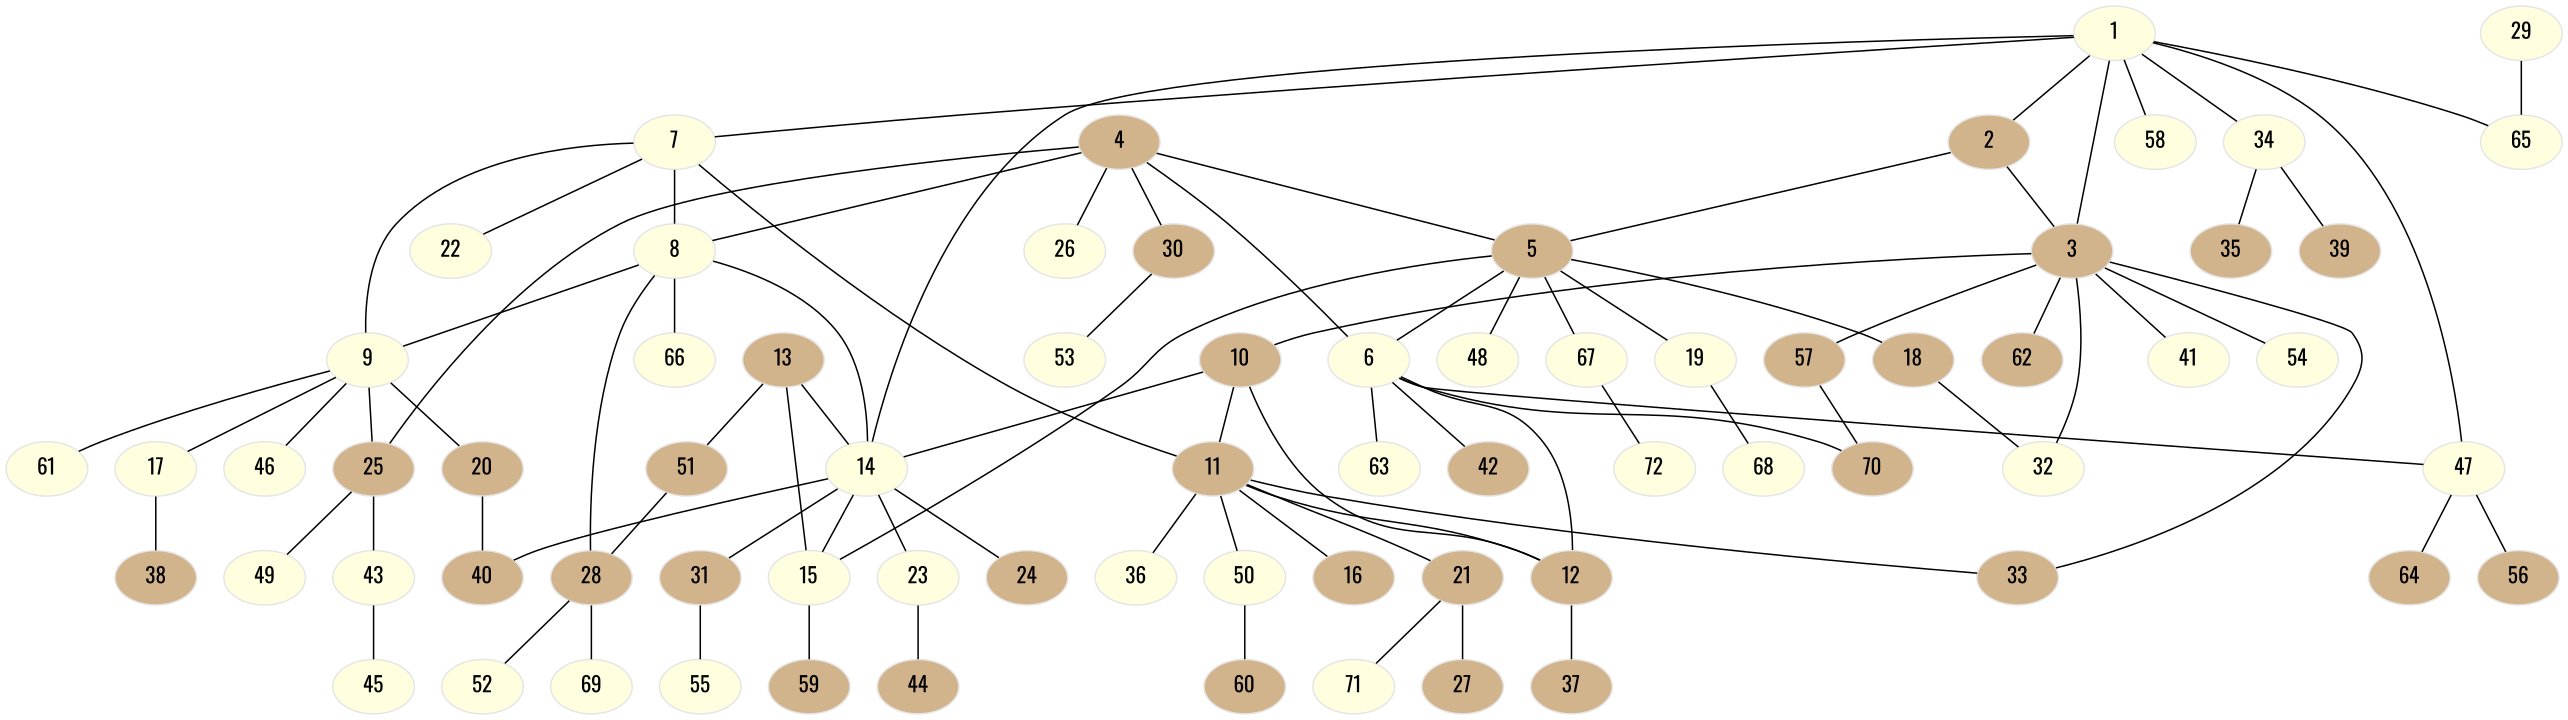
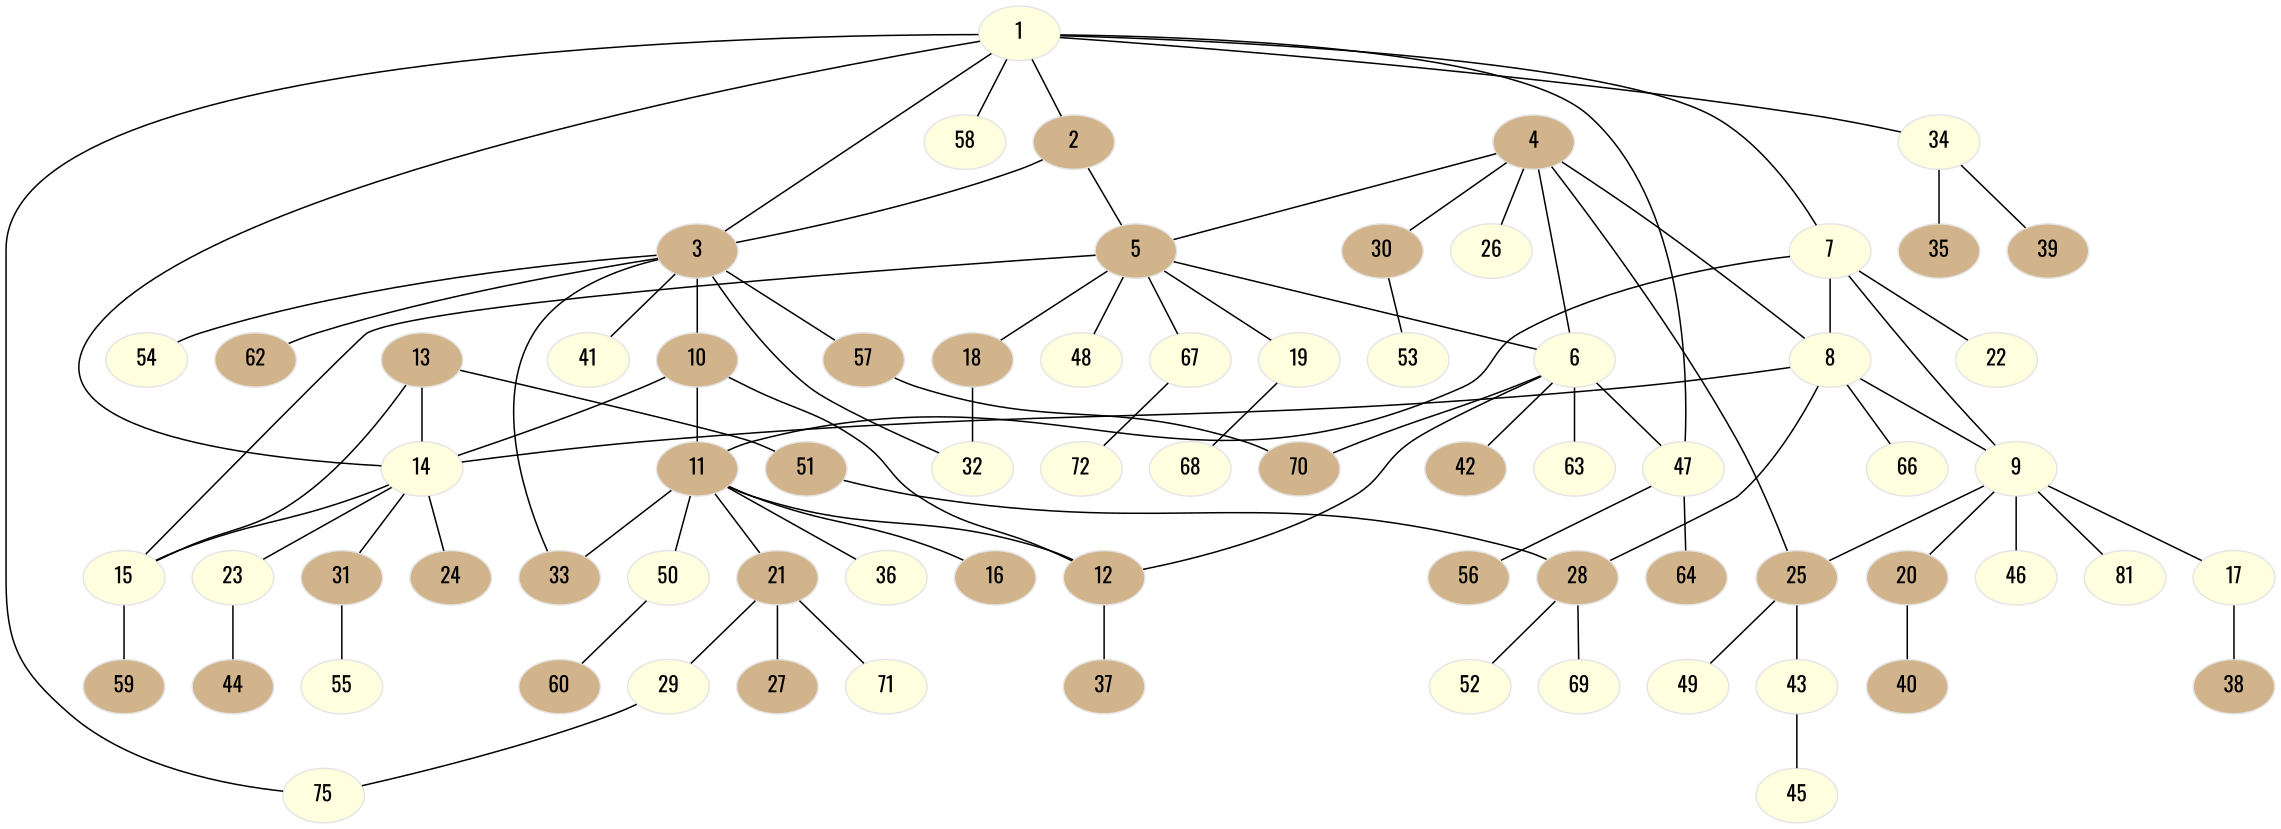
node "65": label "65" -> "75"
node "61": label "61" -> "81"
edge "14" -- "40": removed
edge "21" -- "29": added
